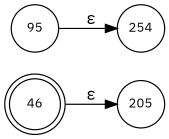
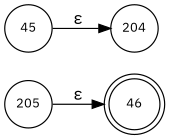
node "95": label "95" -> "45"
node "254": label "254" -> "204"
edge "46" -> "205": reversed
